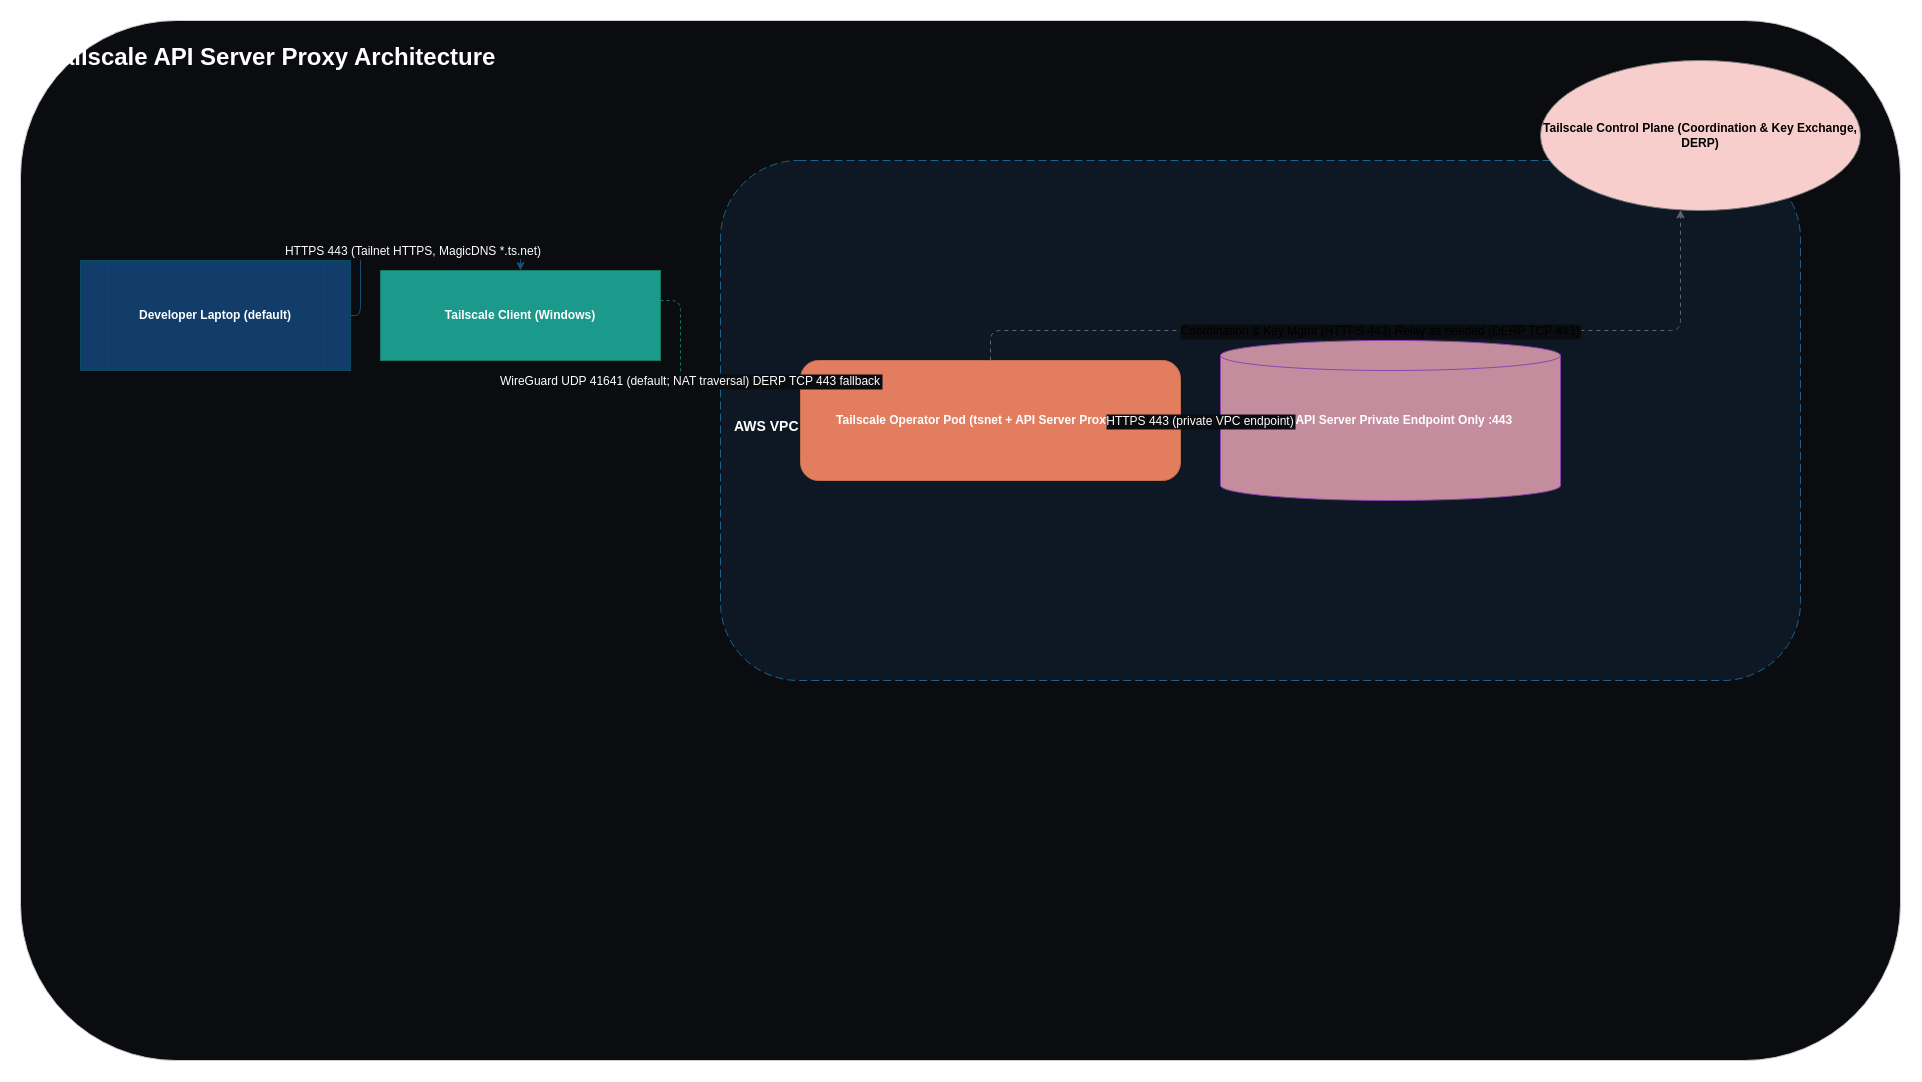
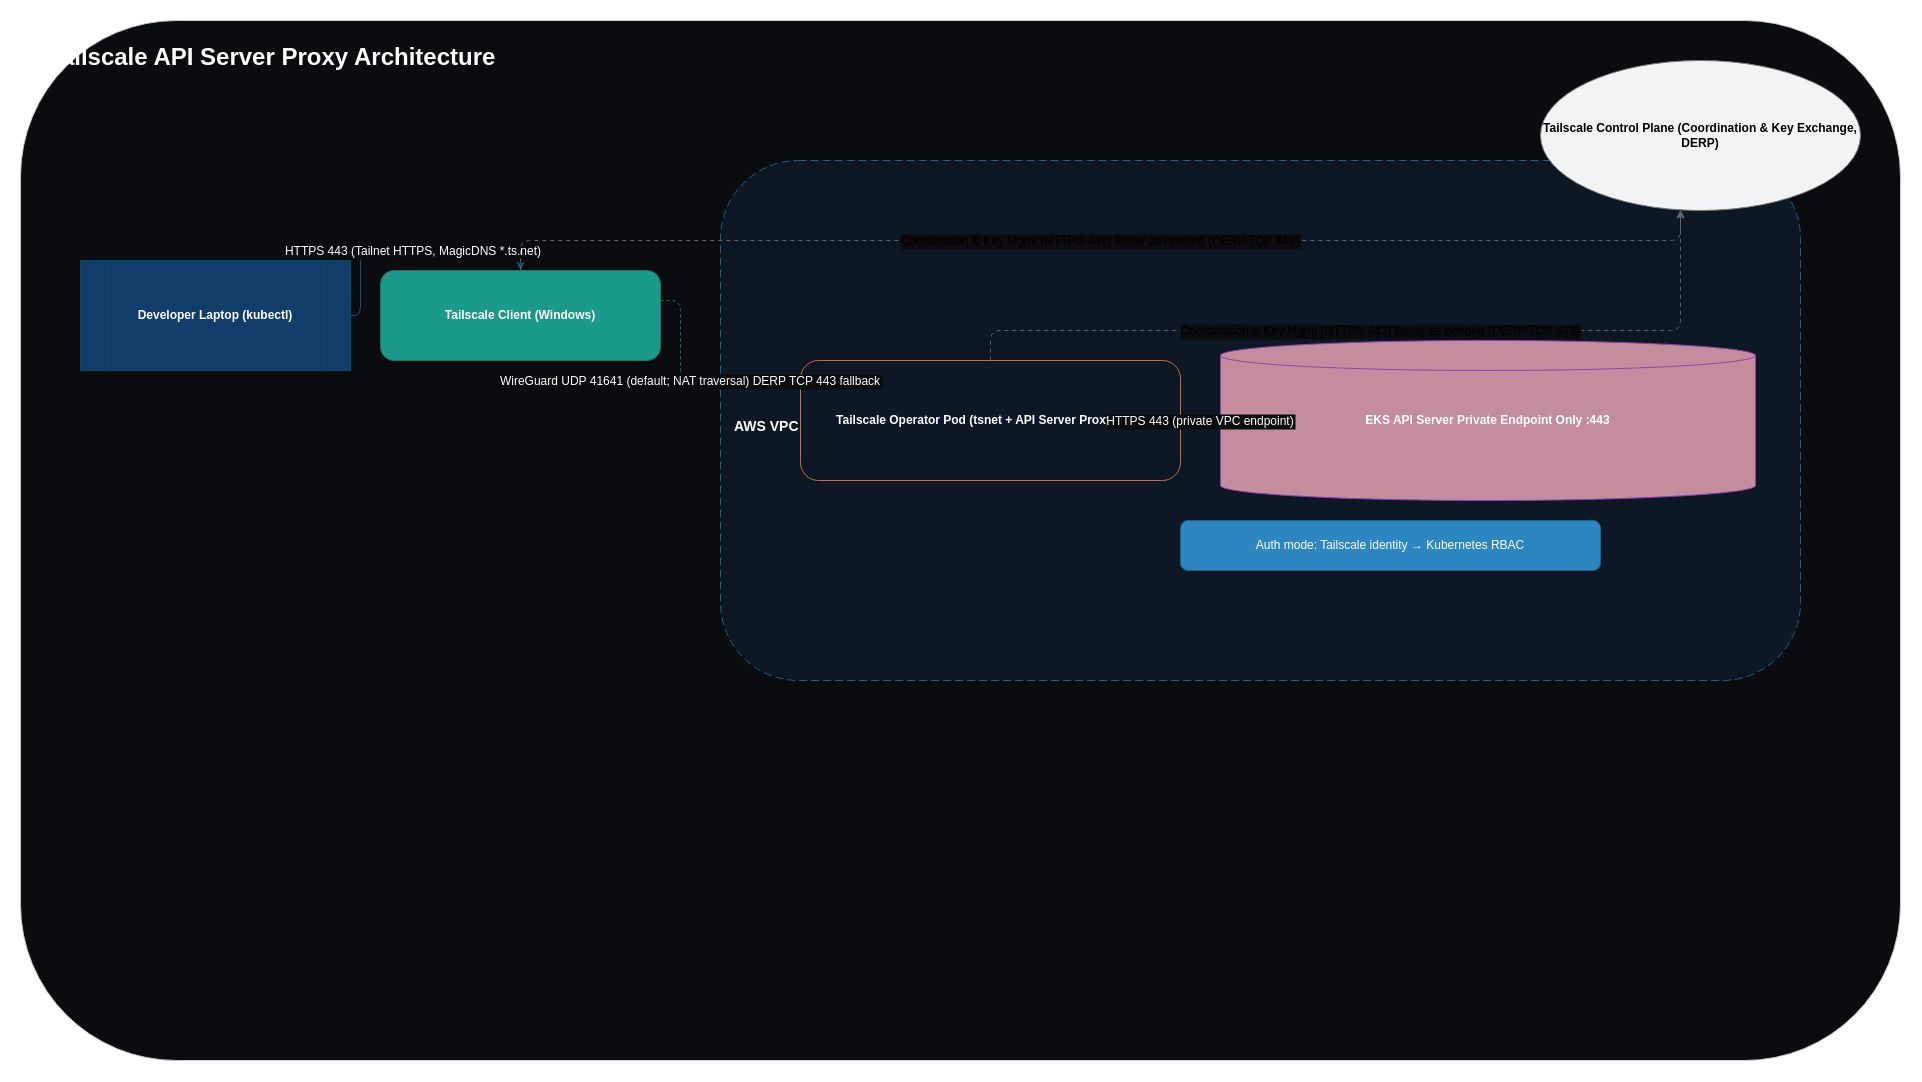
node "Tailscale Control Plane (Coordination & Key Exchange, DERP)": fillcolor #f8cecc -> #f2f3f4
edge "Tailscale Client (Windows)" -> "Tailscale Control Plane (Coordination & Key Exchange, DERP)": added, label "Coordination & Key Mgmt (HTTPS 443) Relay as needed (DERP TCP 443)"
node "Developer Laptop (default)": label "Developer Laptop (default)" -> "Developer Laptop (kubectl)"
node "Tailscale Client (Windows)": shape rectangle -> rounded rectangle
node "Tailscale Operator Pod (tsnet + API Server Proxy :443)": fillcolor #e27d60 -> #0e1824
node "EKS API Server Private Endpoint Only :443": size 340x160 -> 535x160
node "Auth mode: Tailscale identity → Kubernetes RBAC": added
